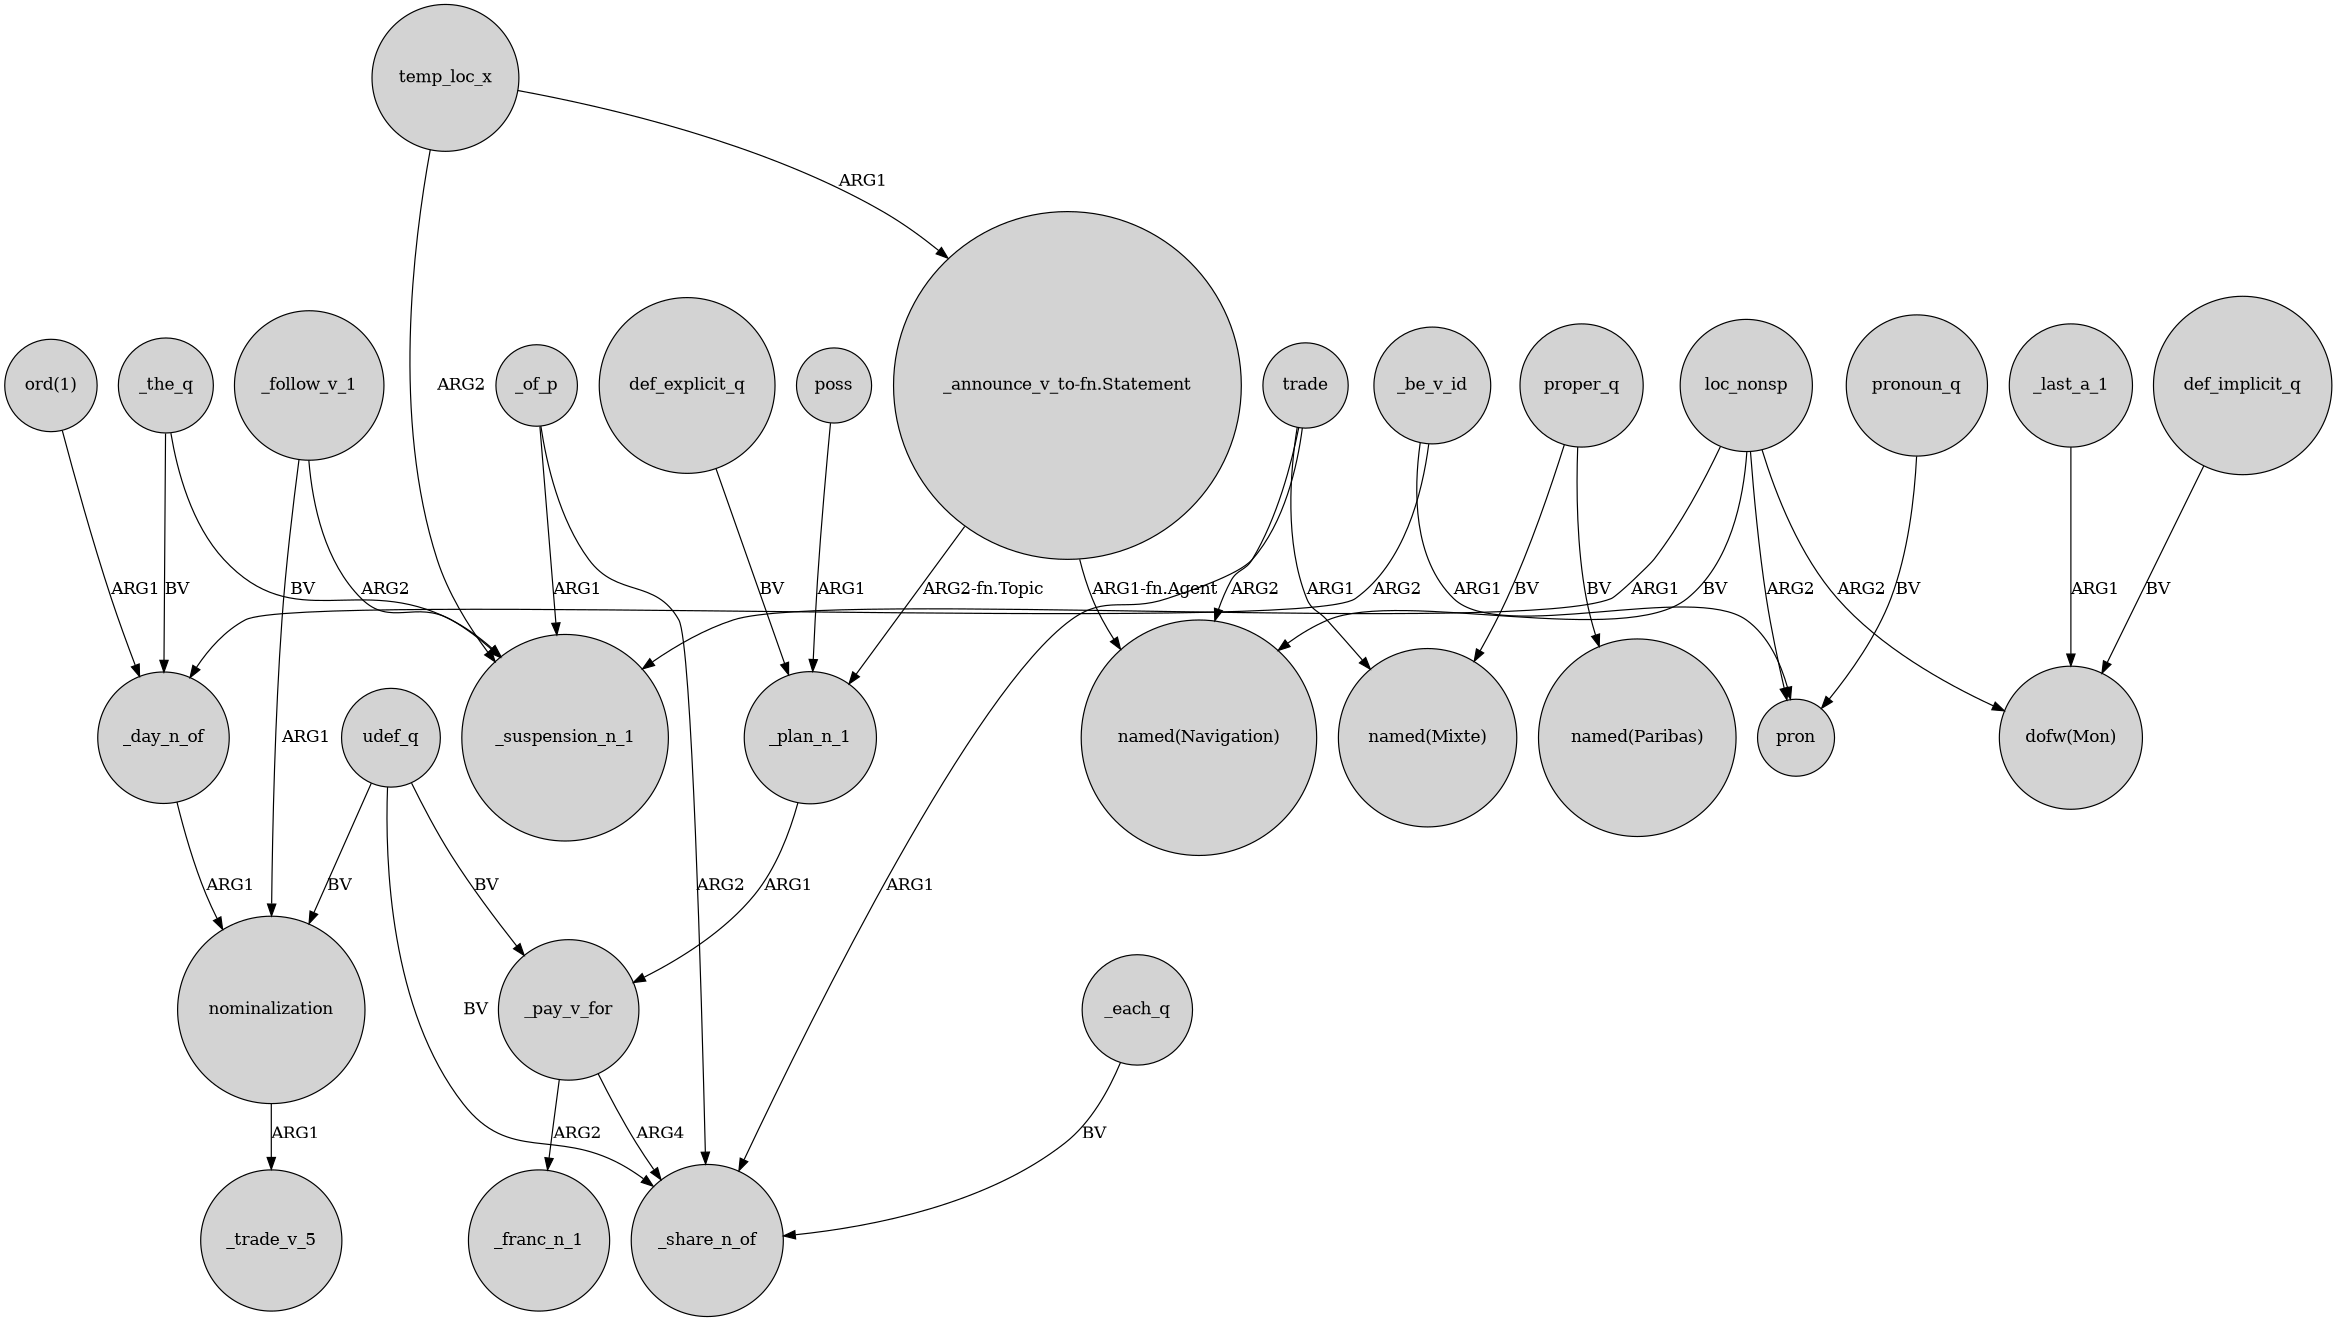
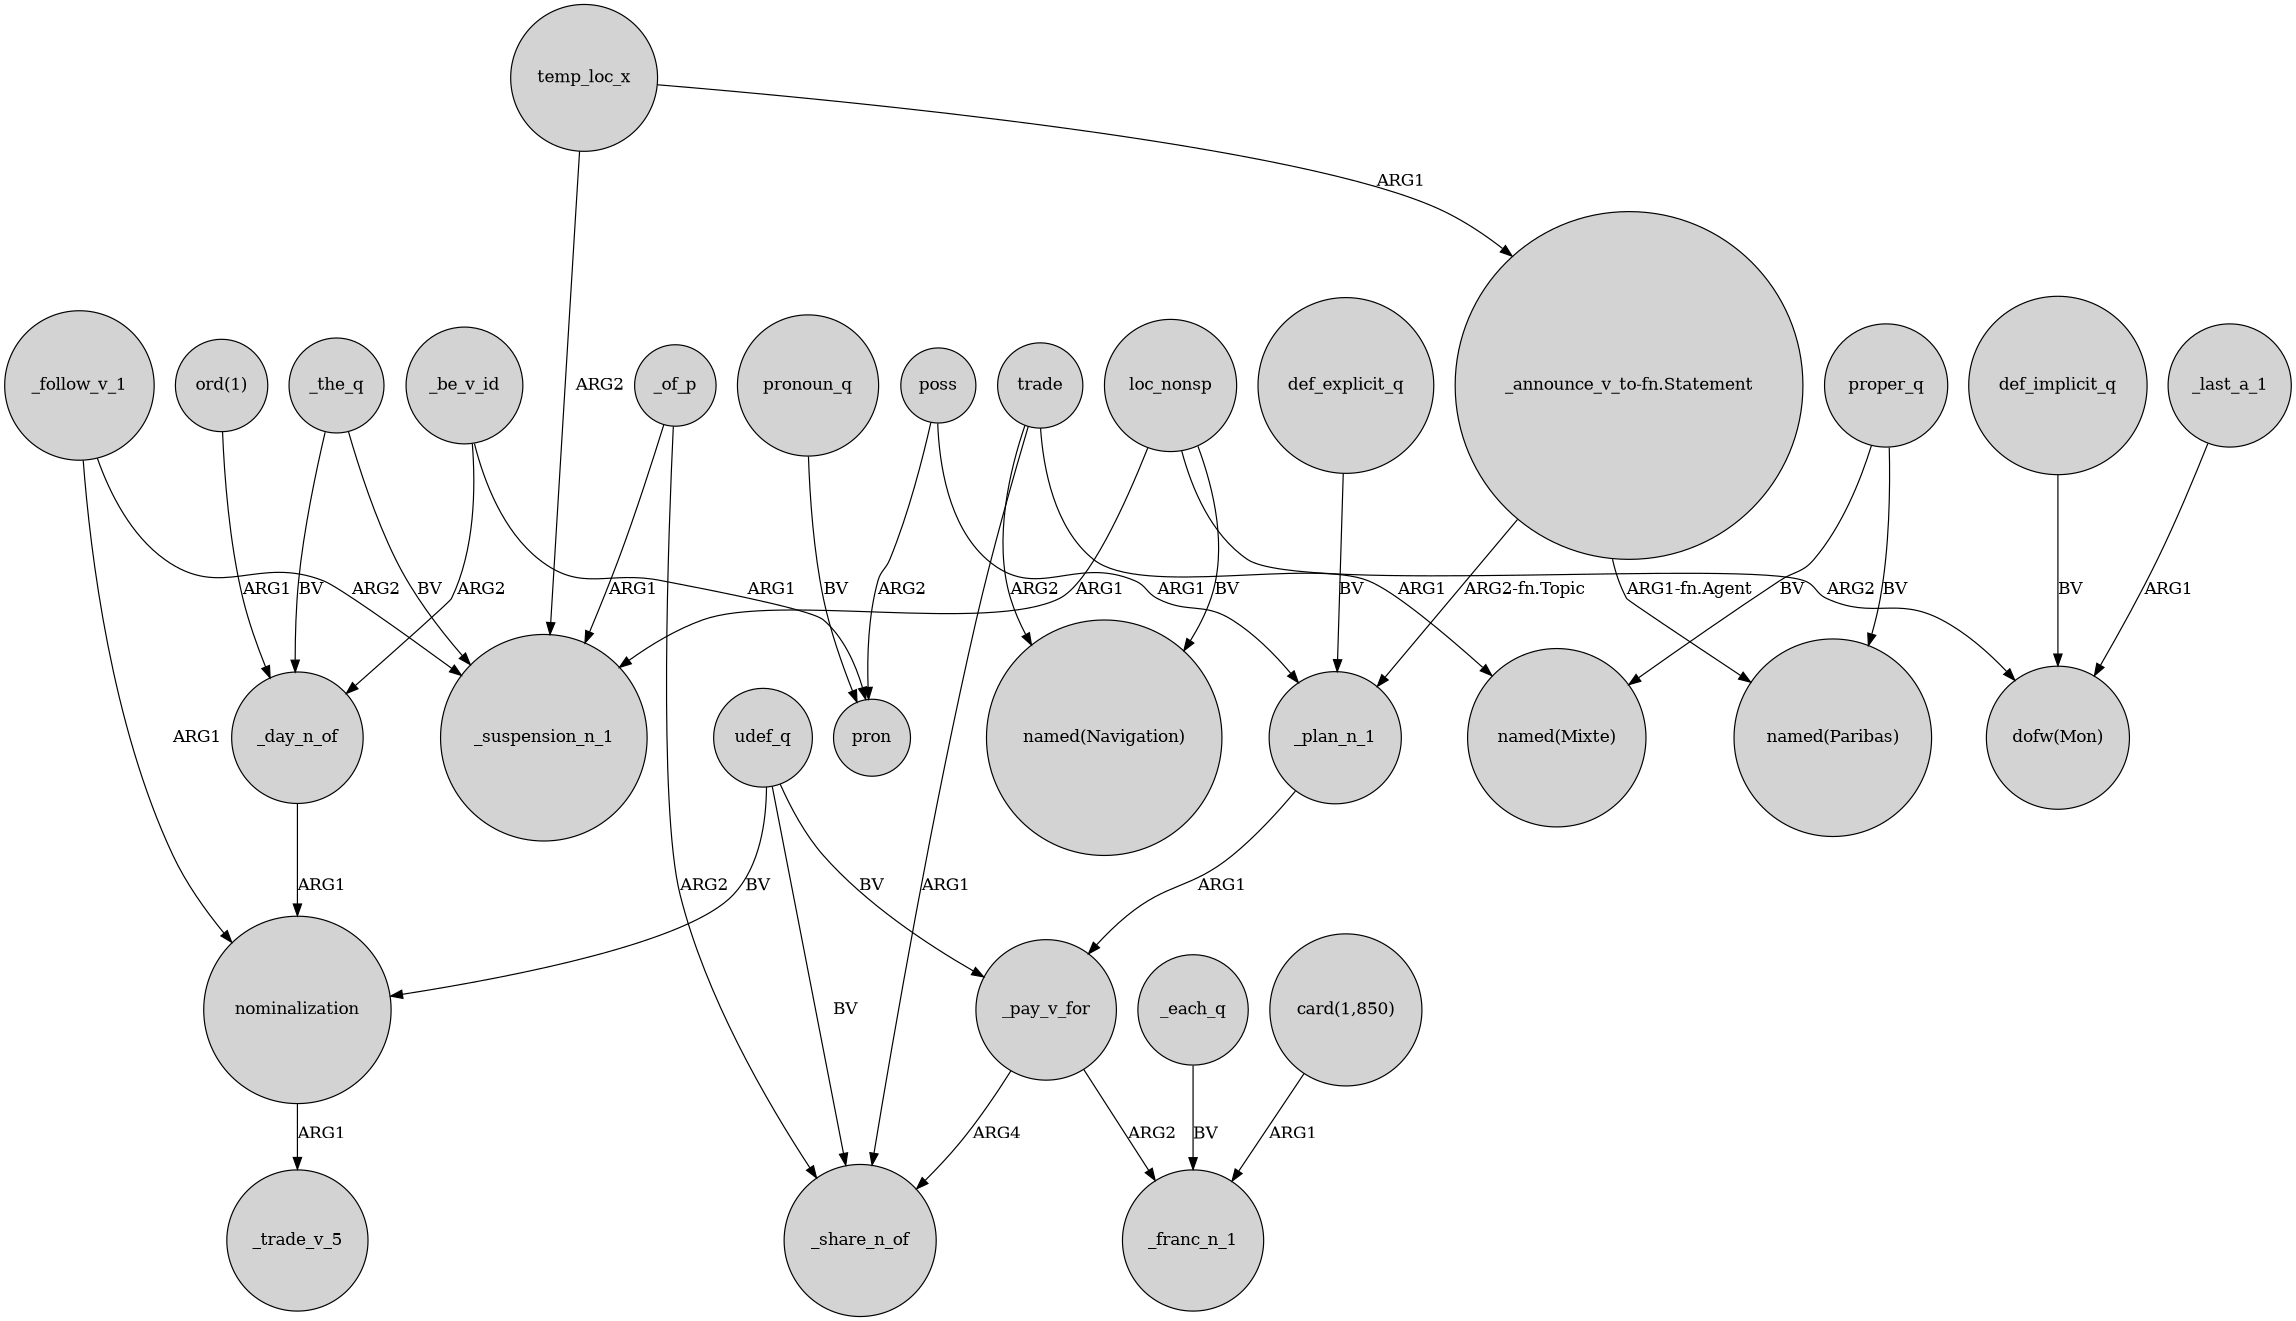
edge "loc_nonsp" -> "pron": now "poss" -> "pron"
edge "_announce_v_to-fn.Statement" -> "named(Navigation)": now "_announce_v_to-fn.Statement" -> "named(Paribas)"
node "card(1,850)": added
edge "_each_q" -> "_share_n_of": now "_each_q" -> "_franc_n_1"
